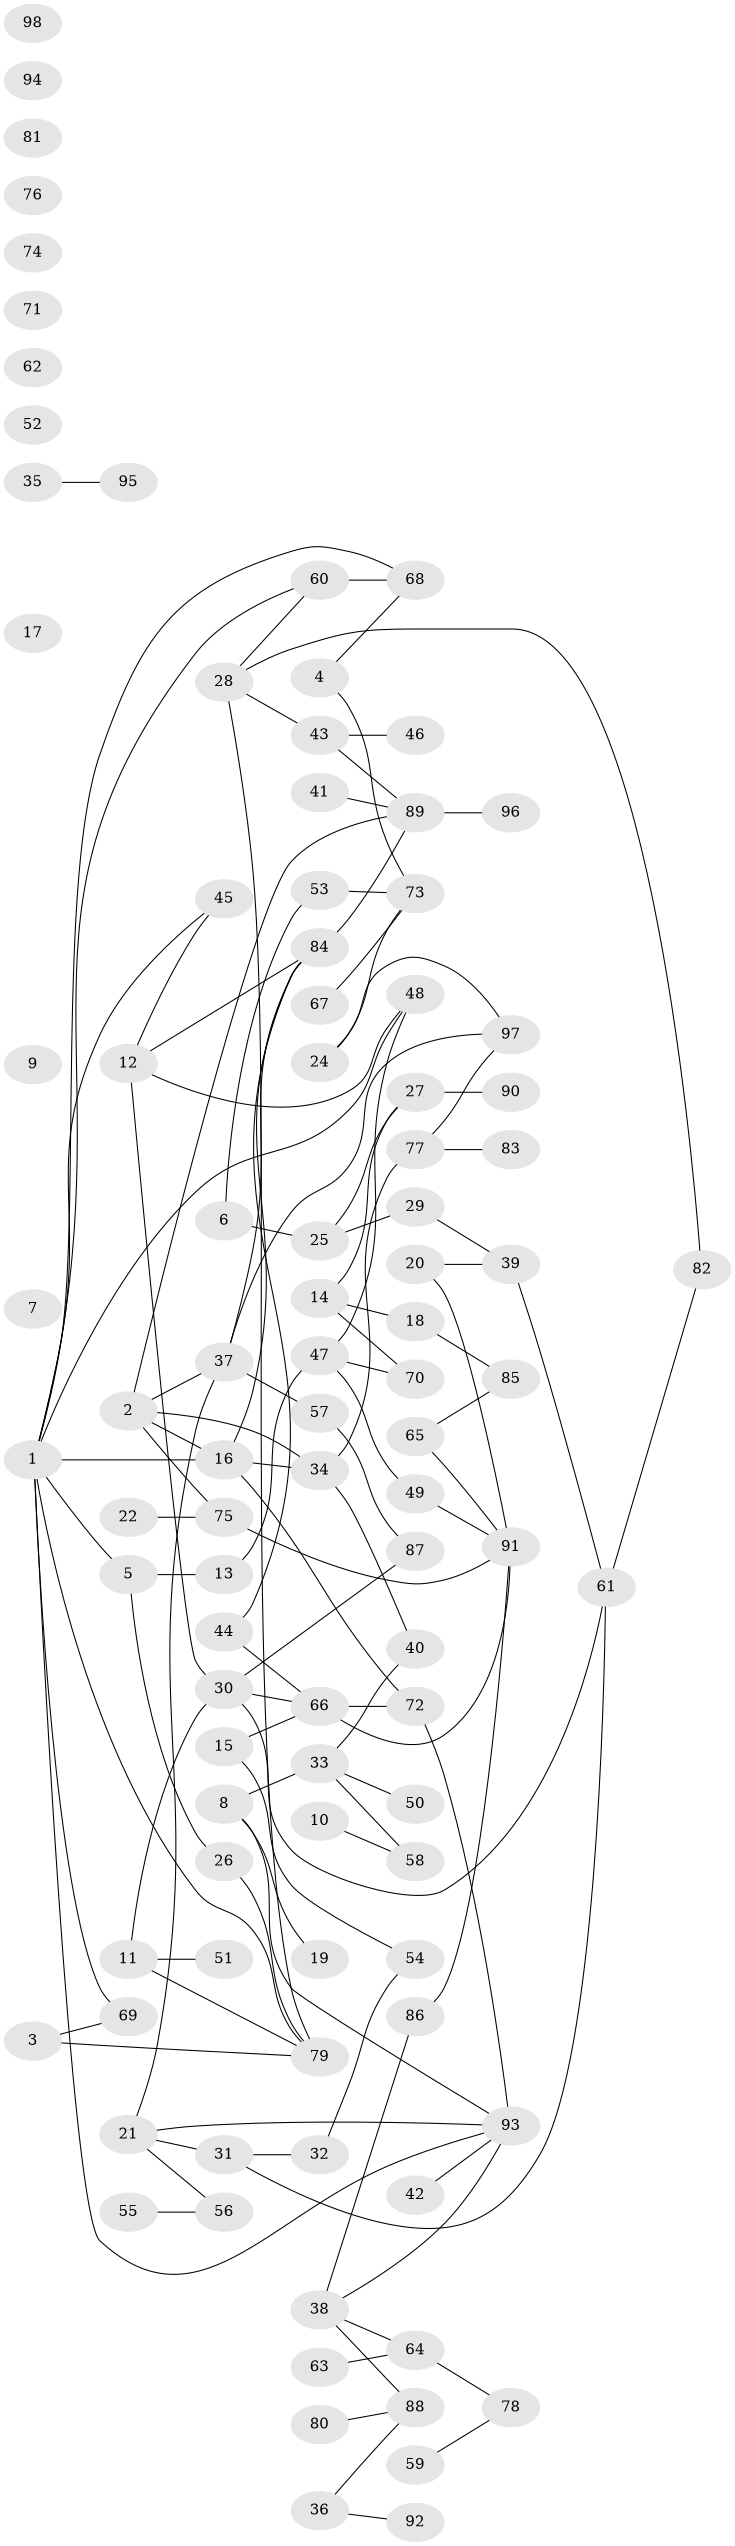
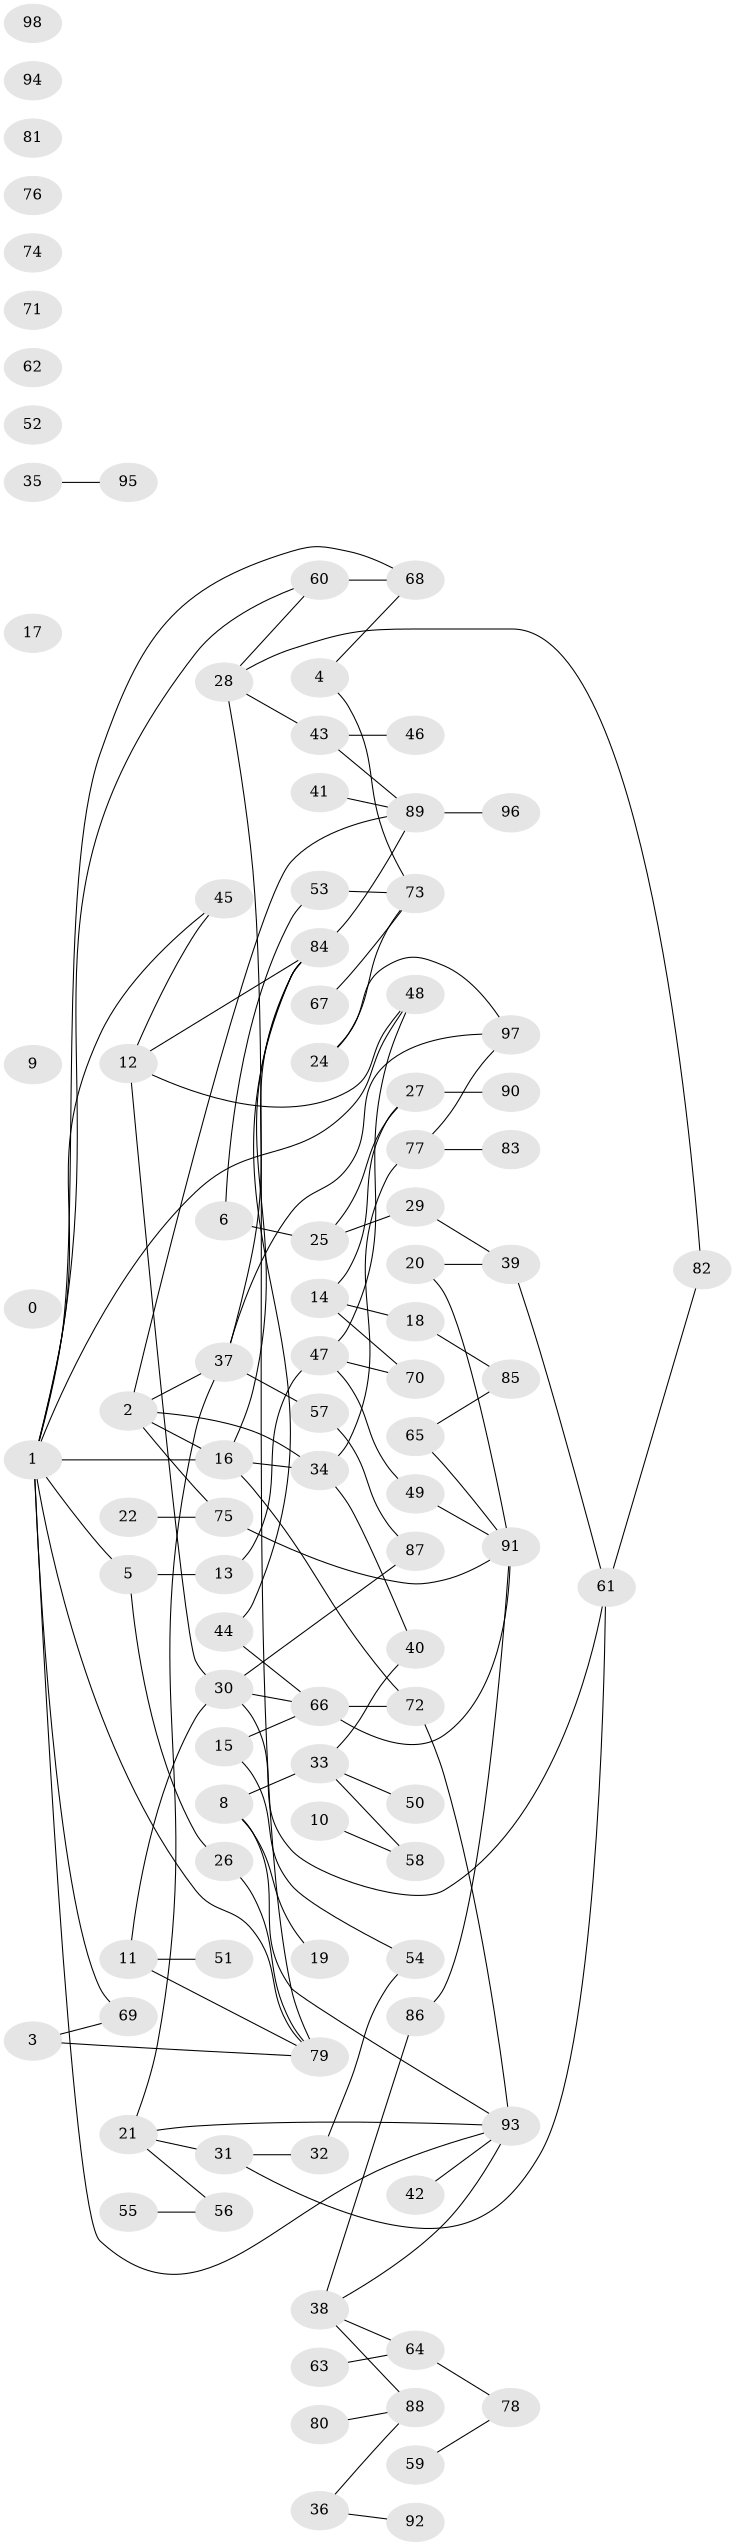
node "7": label "7" -> "0"
